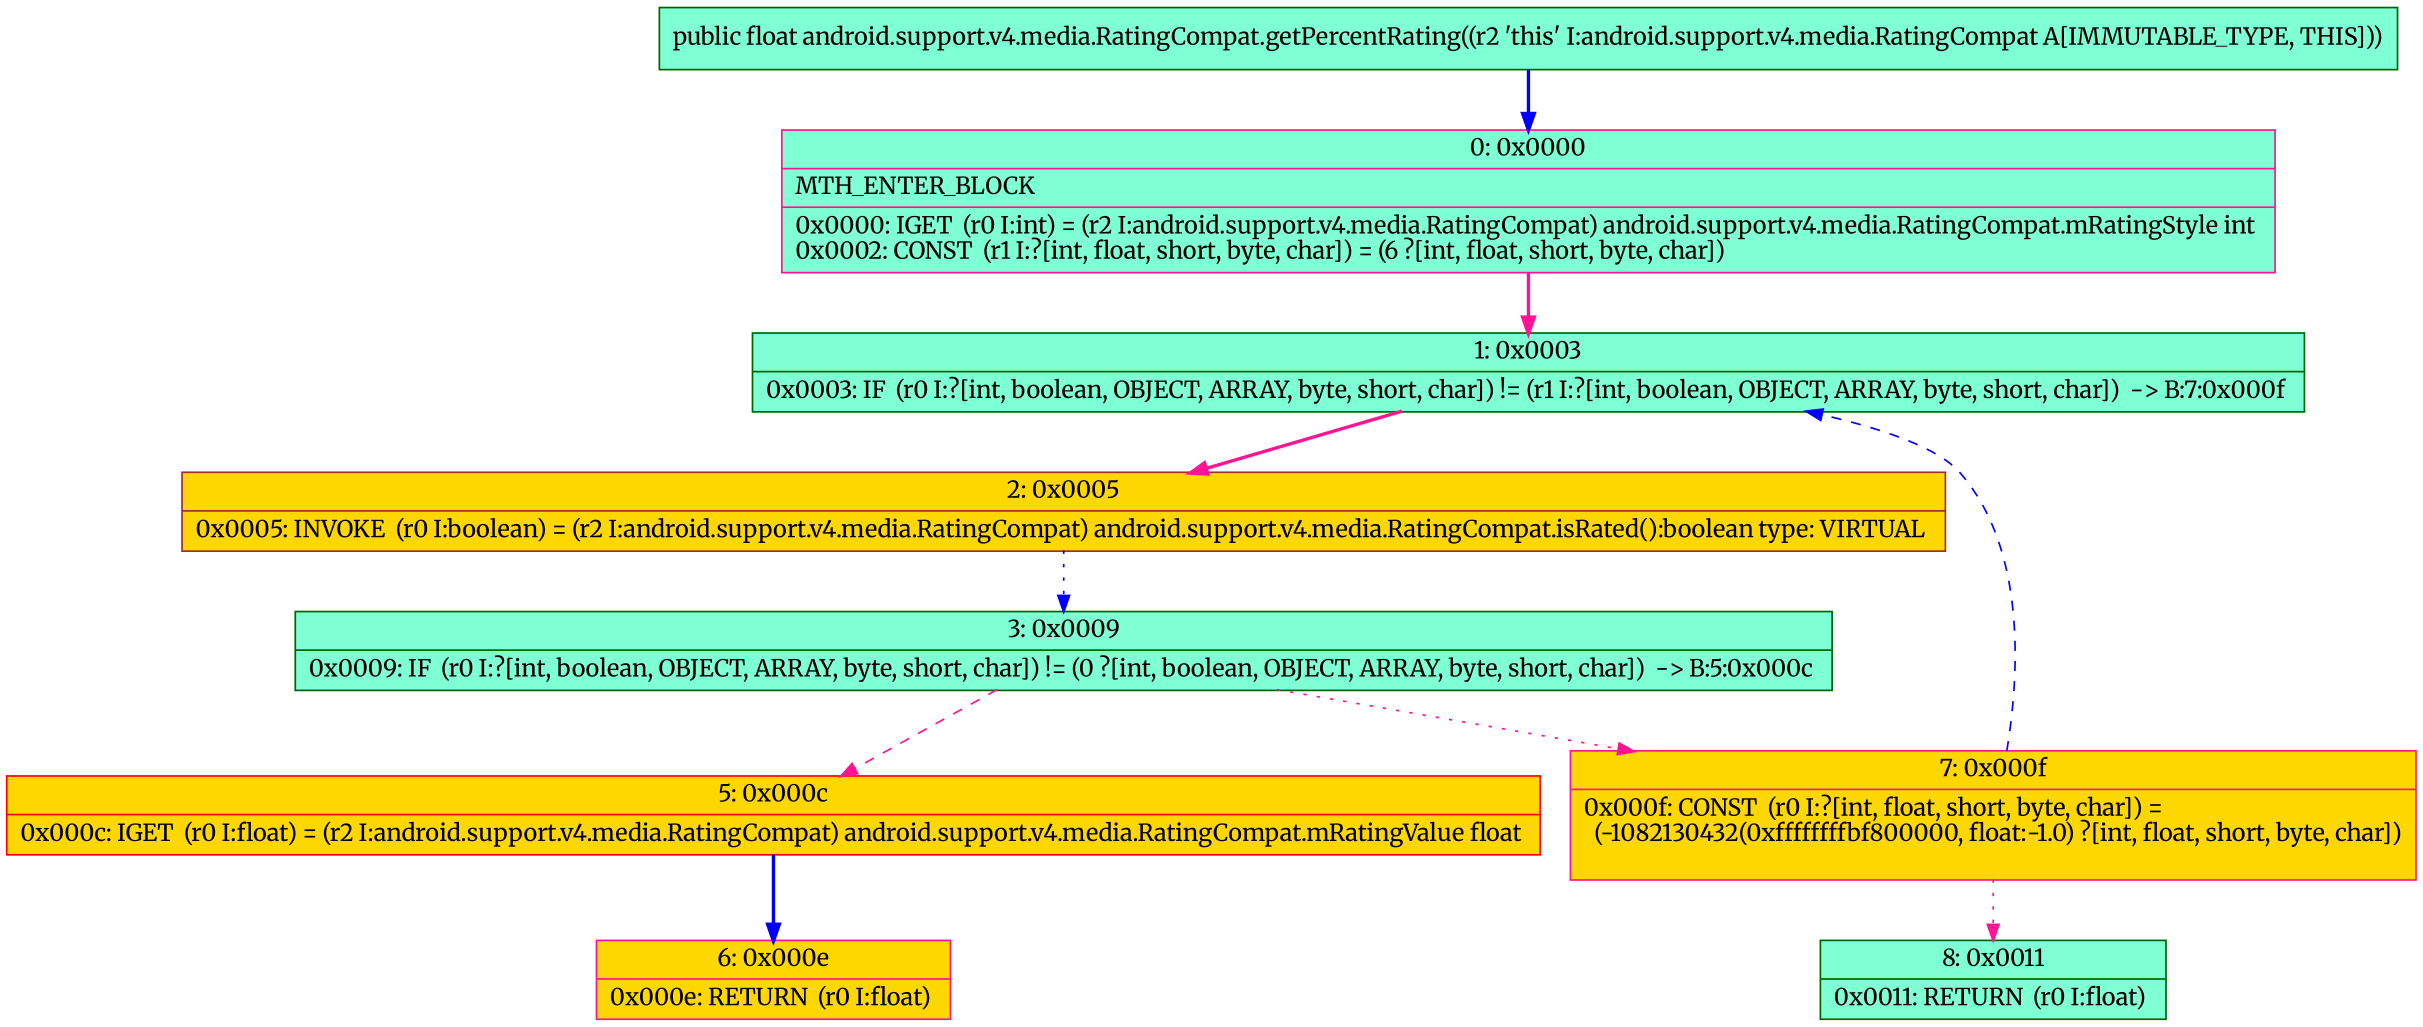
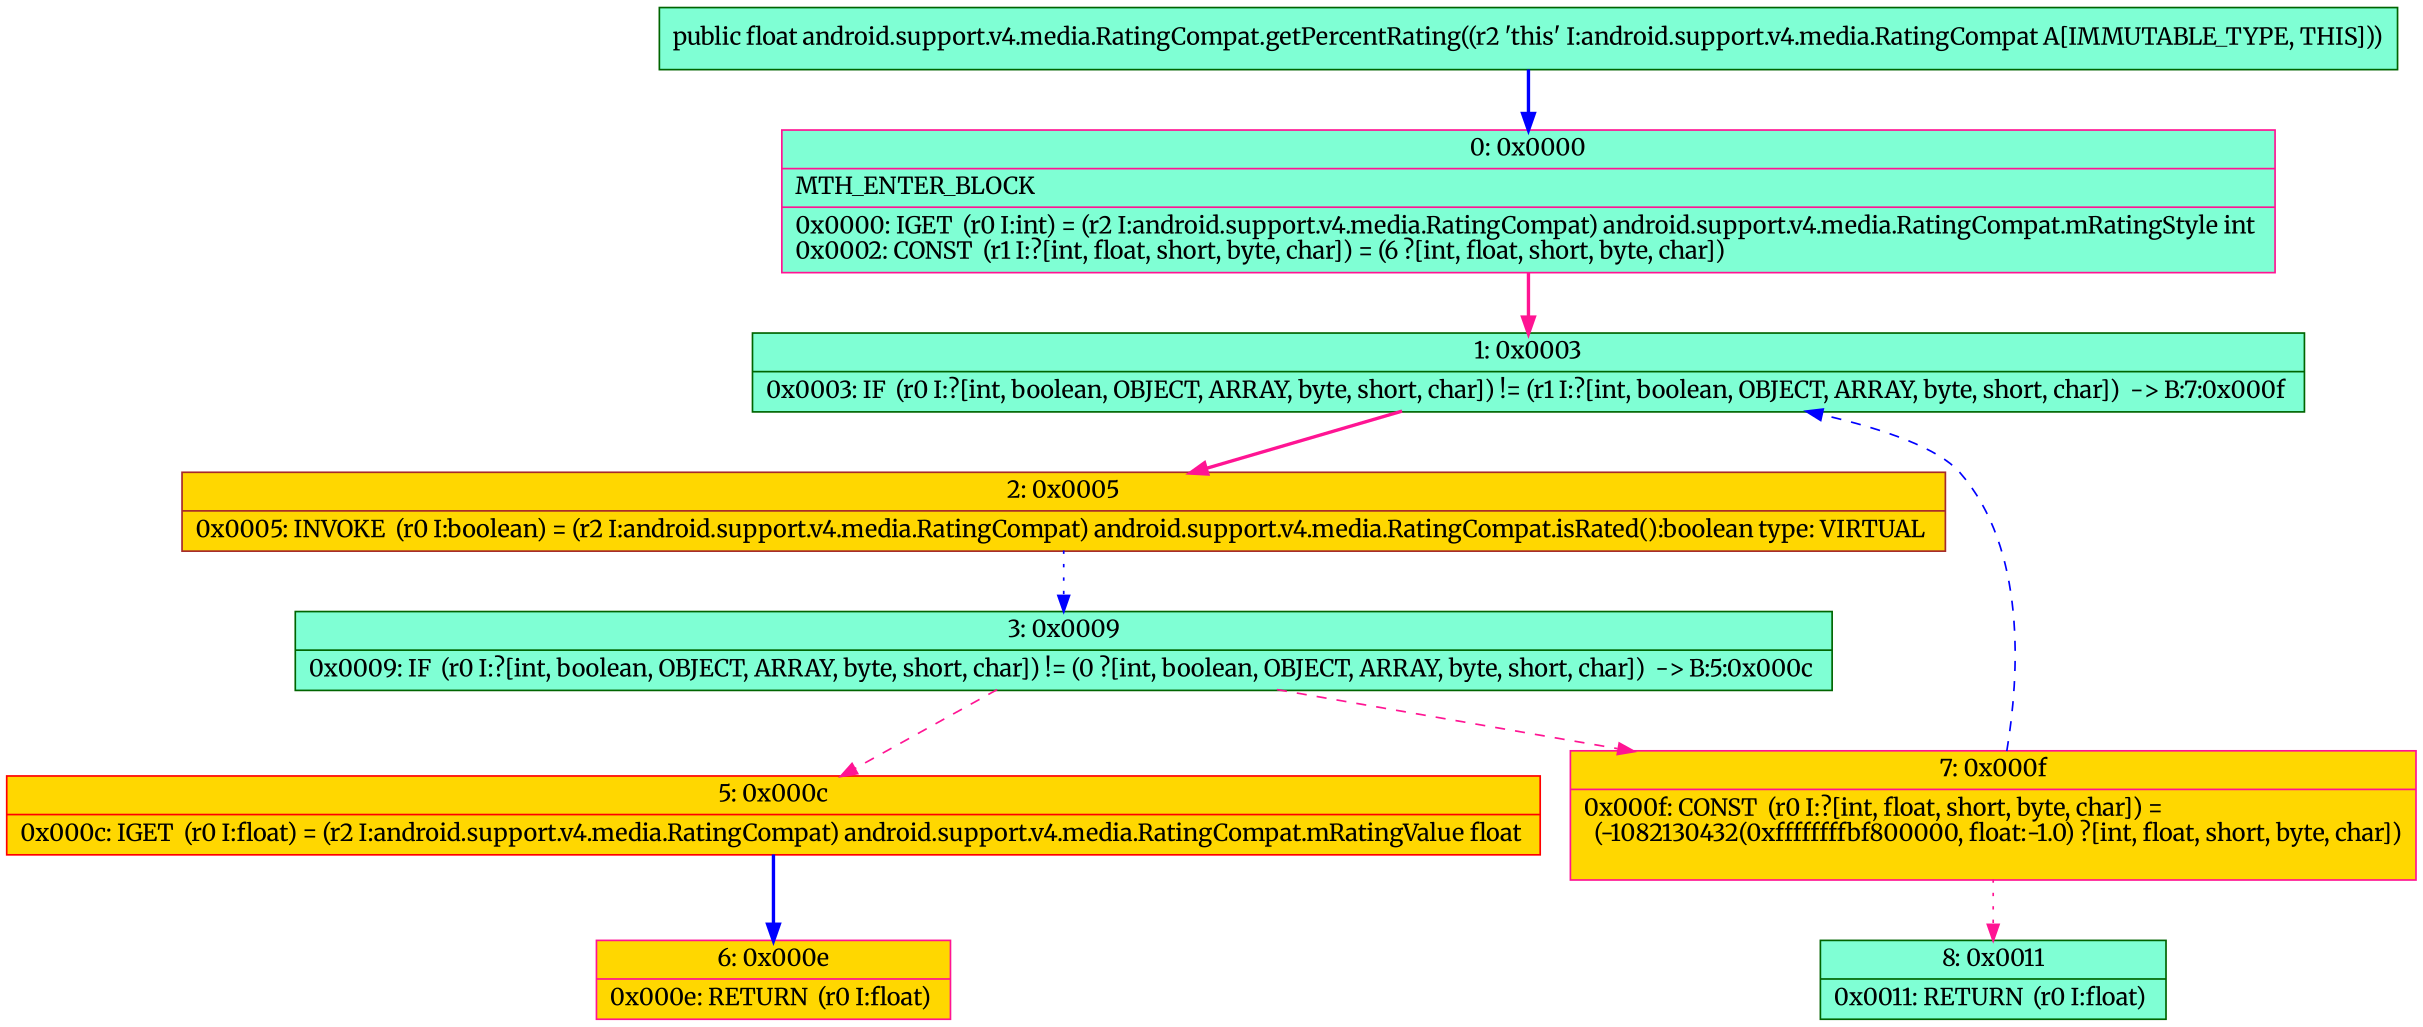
edge "3: 0x0009" -> "7: 0x000f": style dotted -> dashed
